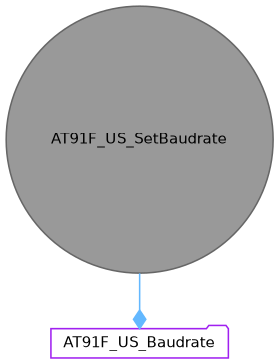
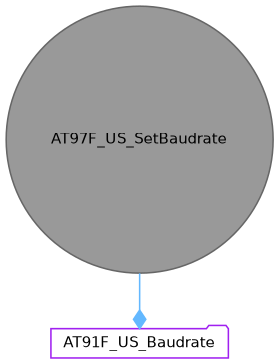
node "AT91F_US_SetBaudrate": label "AT91F_US_SetBaudrate" -> "AT97F_US_SetBaudrate"
